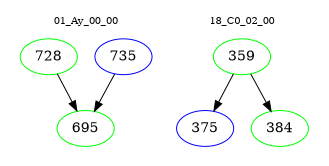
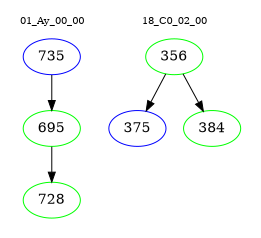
node "359": label "359" -> "356"
edge "728" -> "695": reversed
